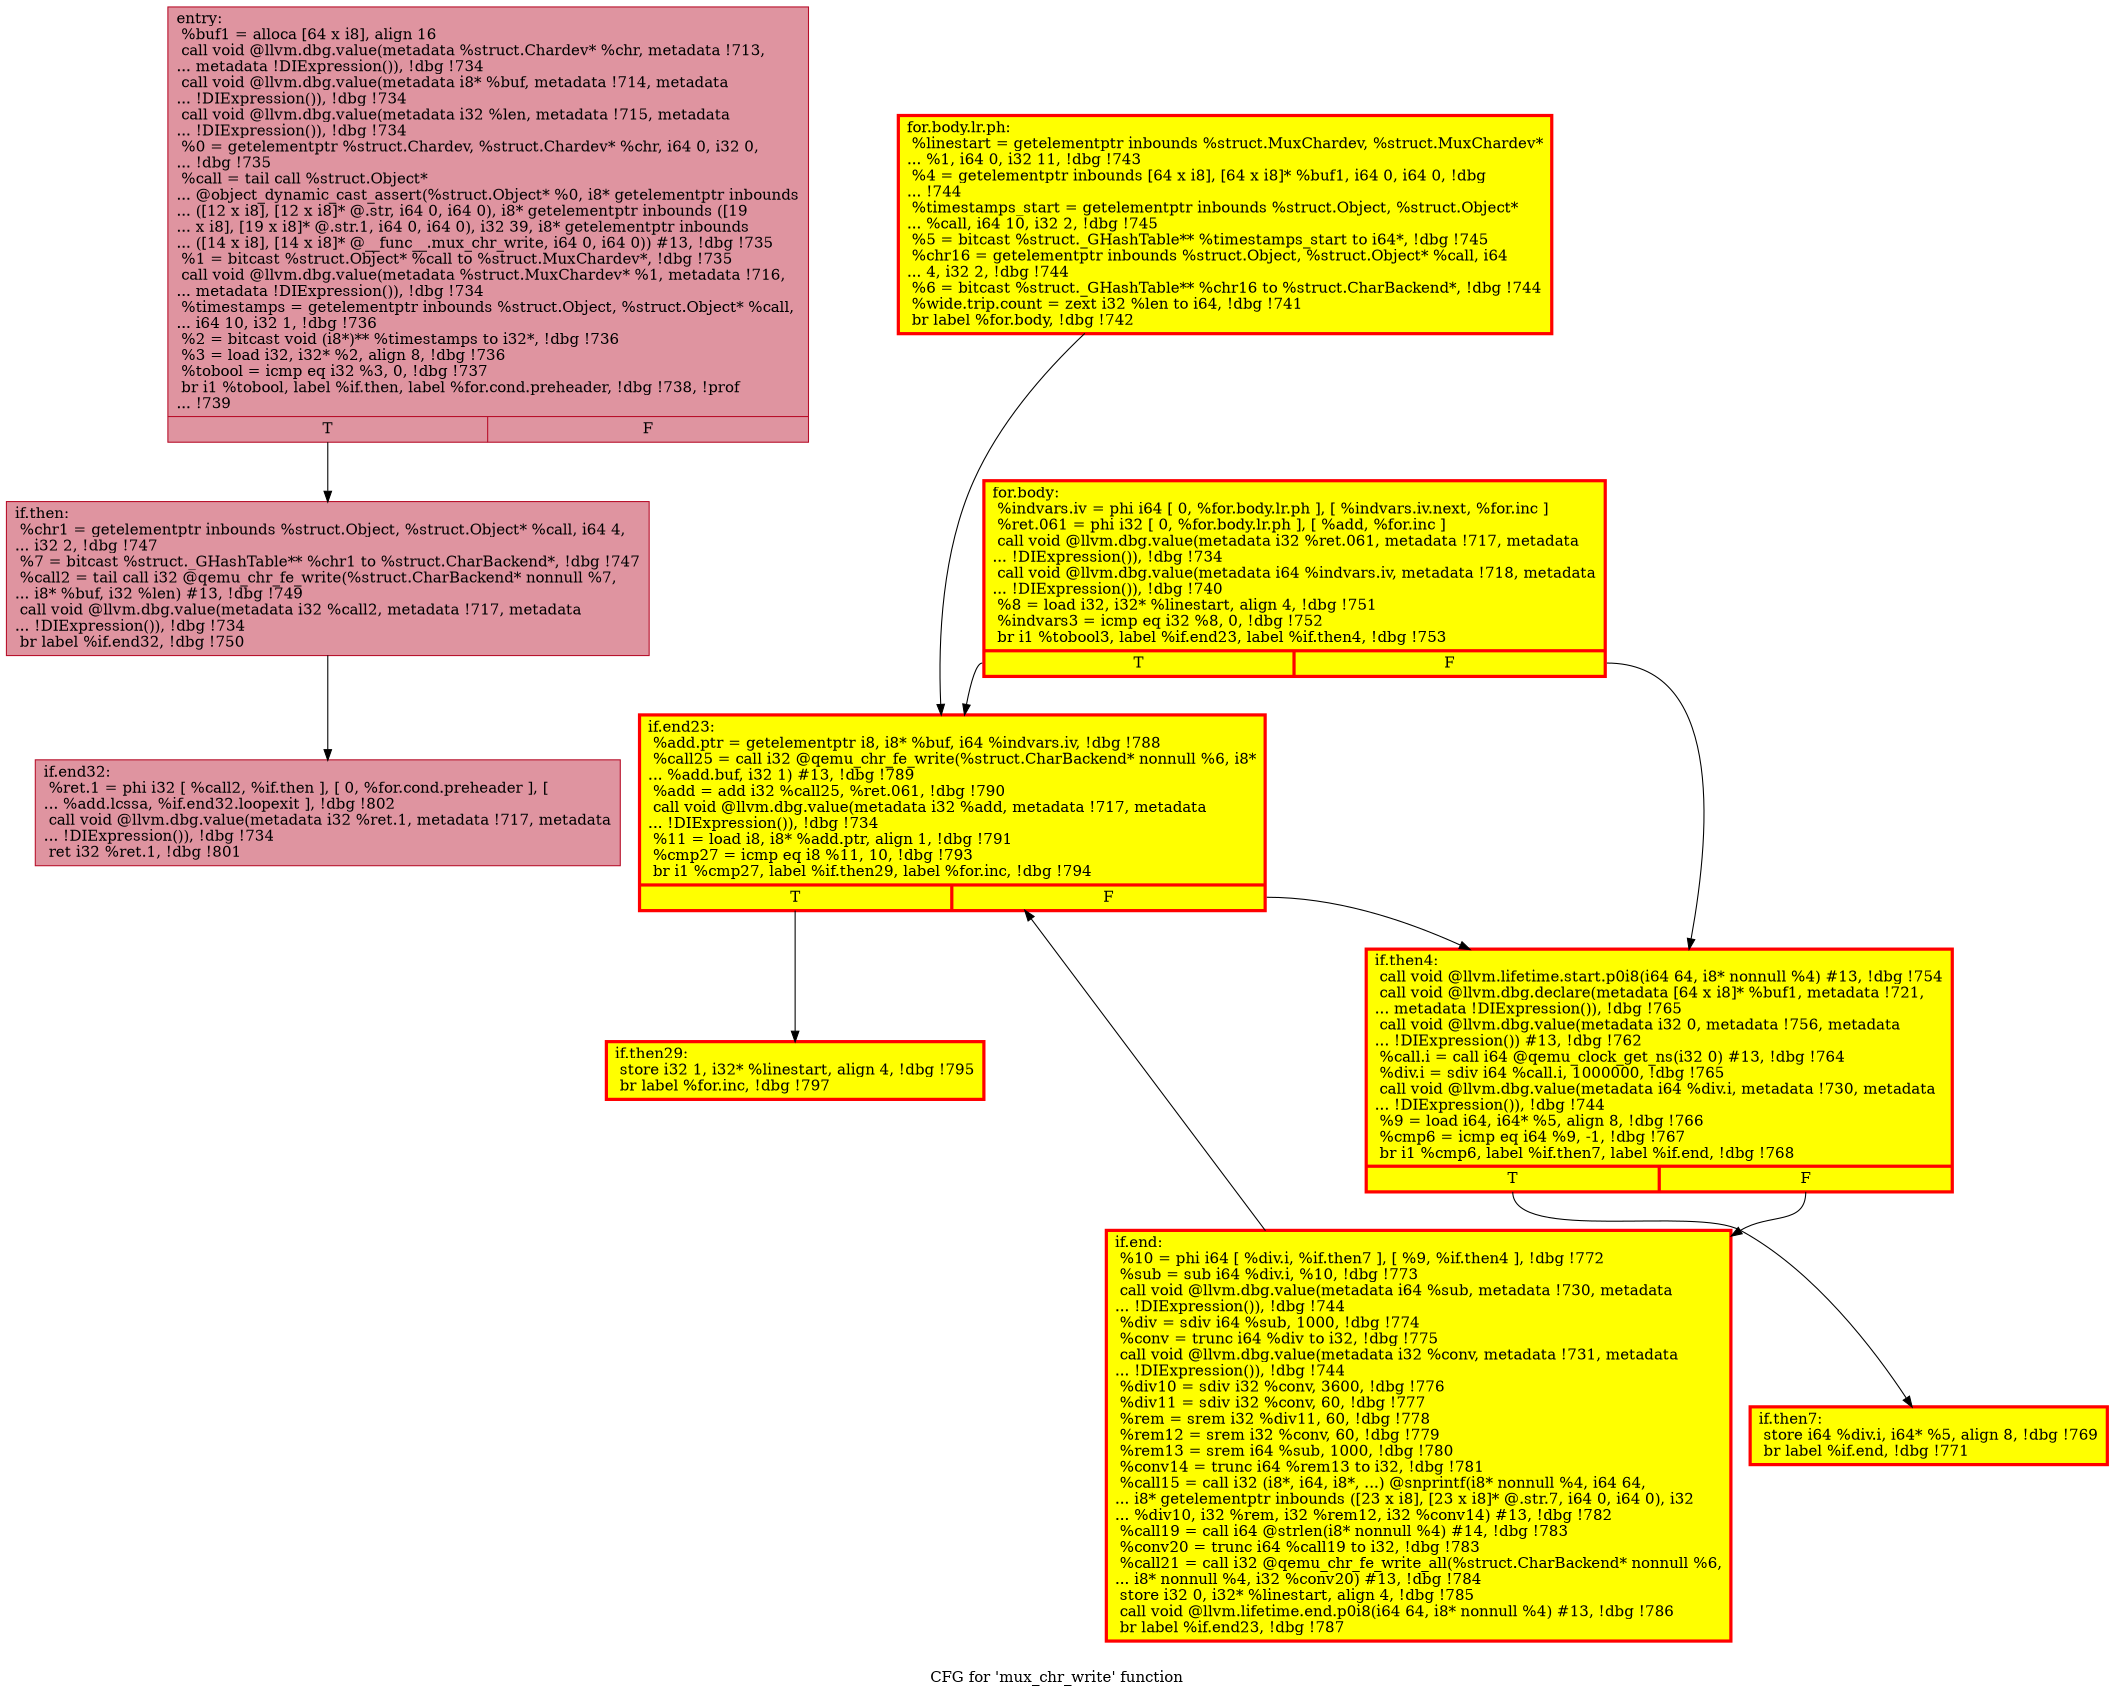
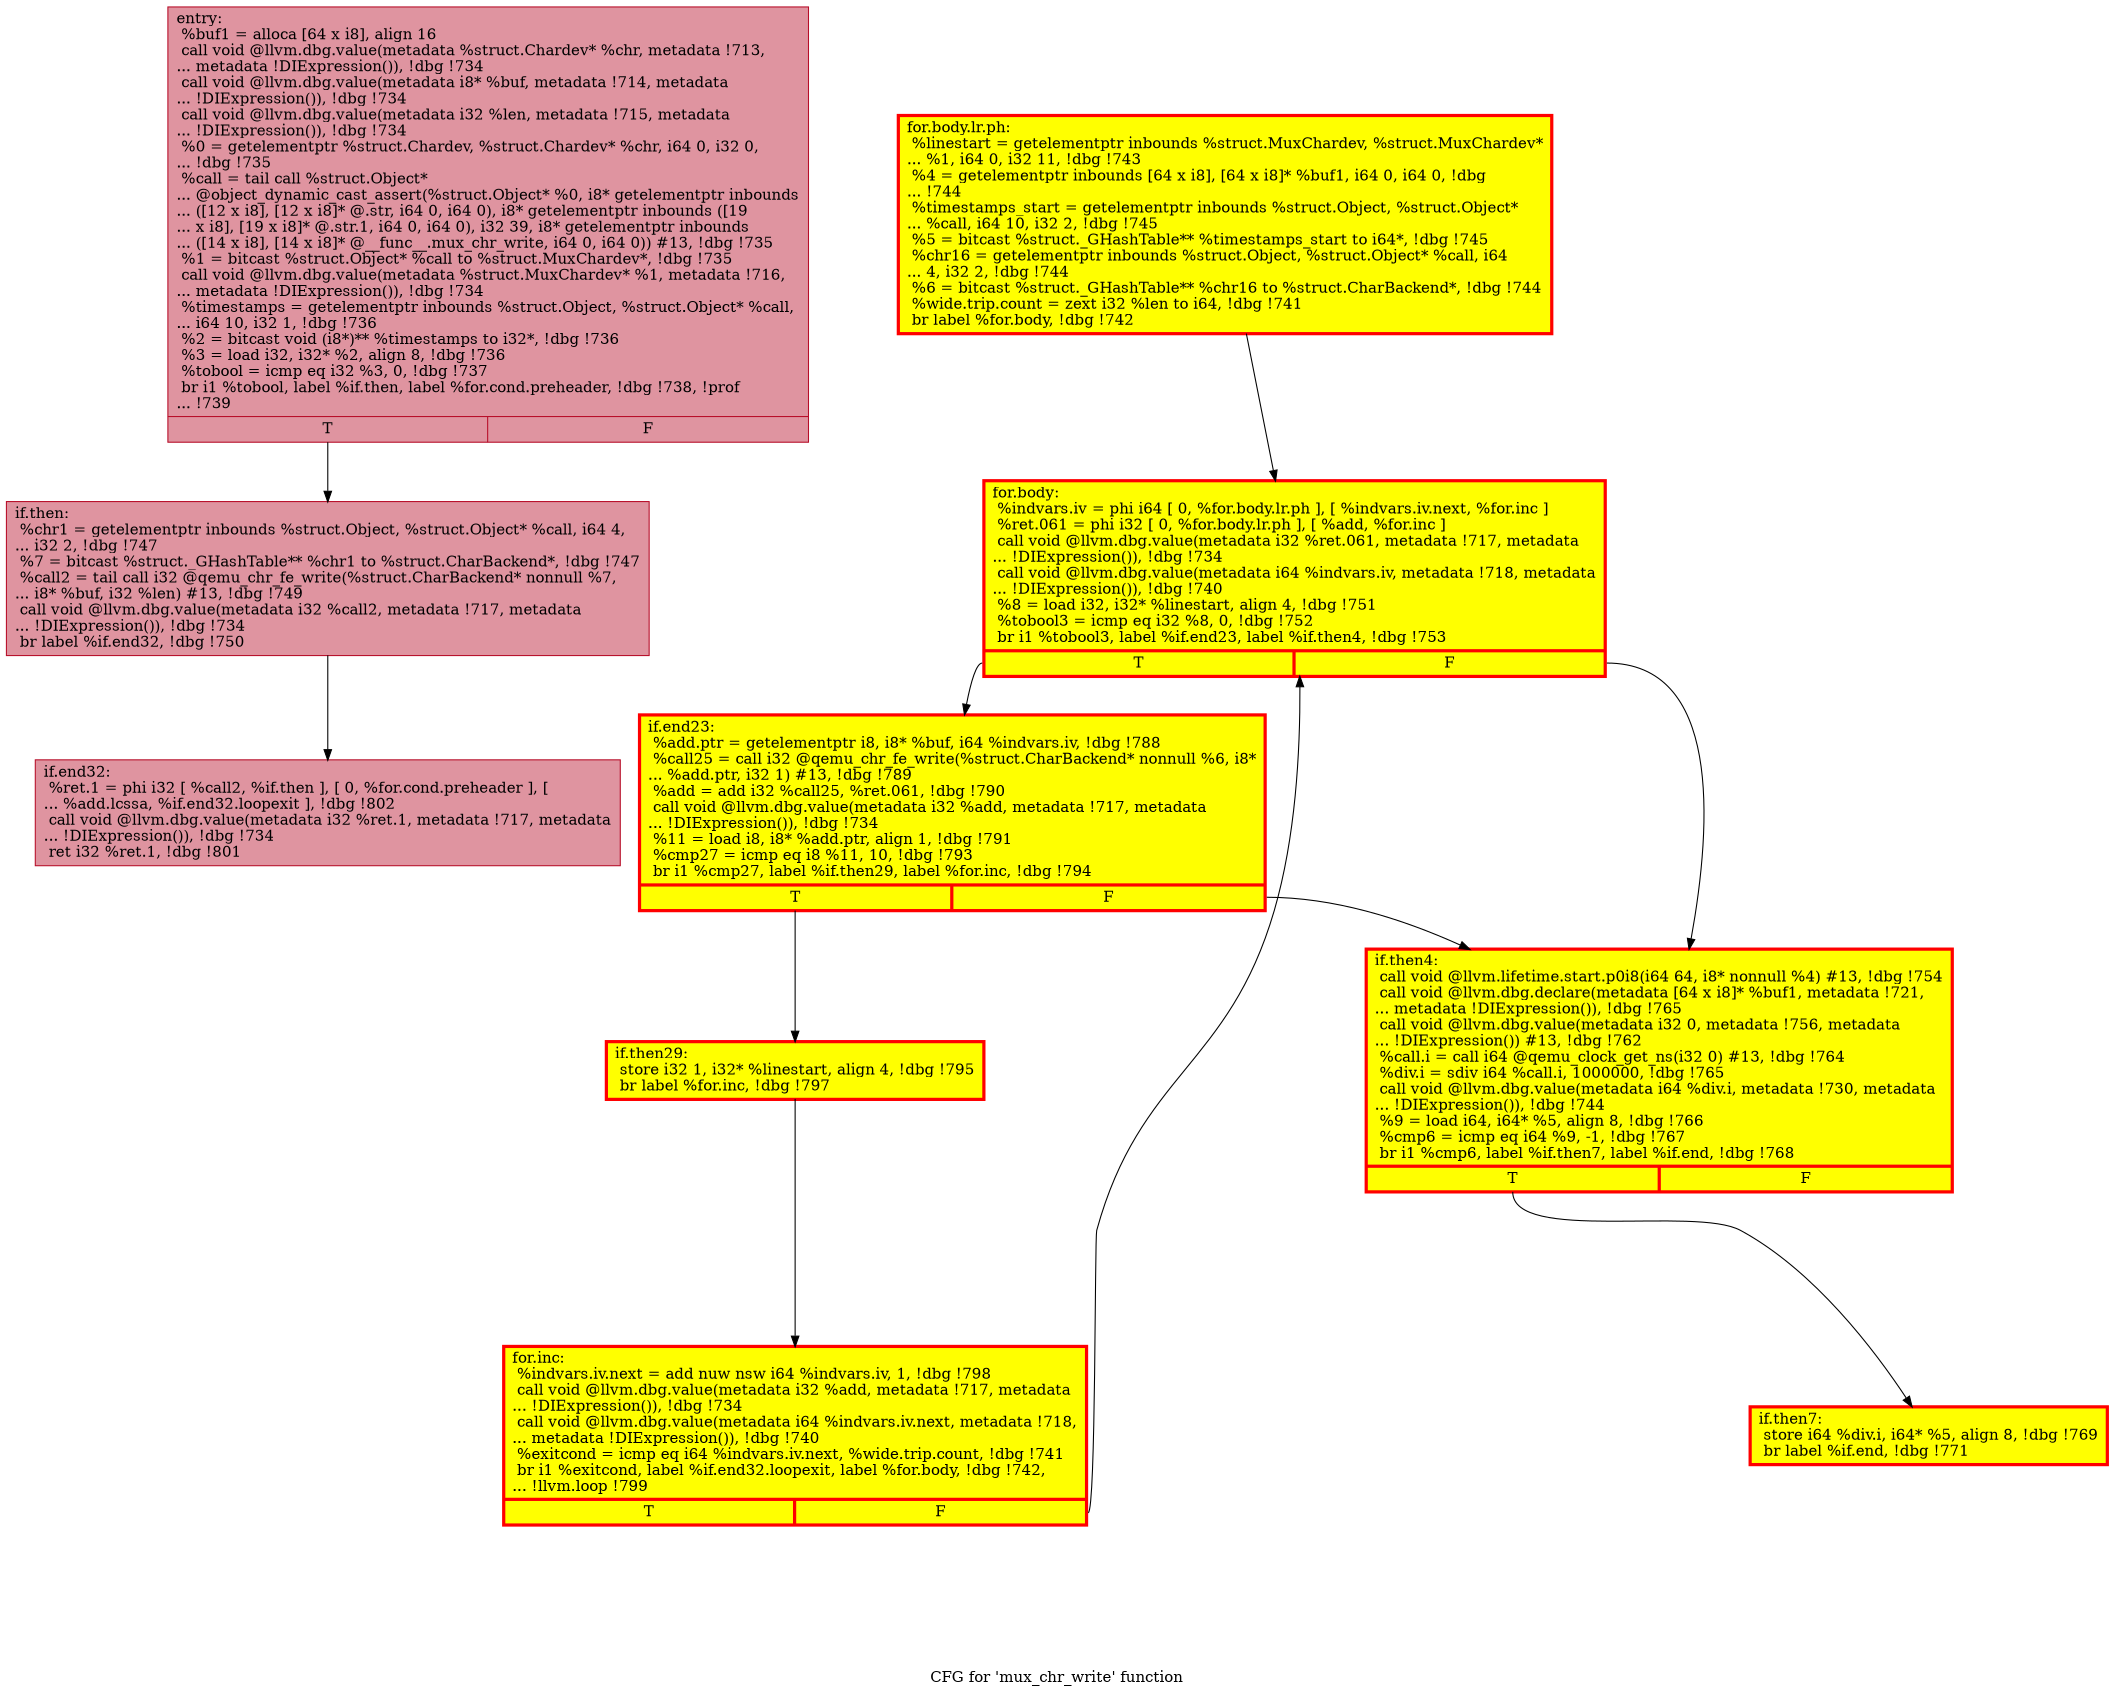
edge "for.body.lr.ph:" -> "if.end23:": now "for.body.lr.ph:" -> "for.body:"
node "for.body:": text "%indvars3 = icmp eq i32 %8, 0, !dbg !752" -> "%tobool3 = icmp eq i32 %8, 0, !dbg !752"
node "if.end23:": text "... %add.buf, i32 1) #13, !dbg !789" -> "... %add.ptr, i32 1) #13, !dbg !789"
node "for.inc:": added
node "if.end:": removed
